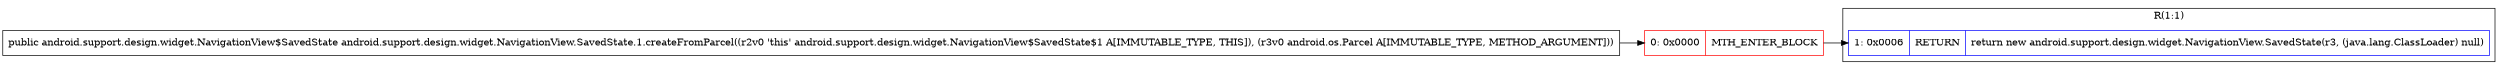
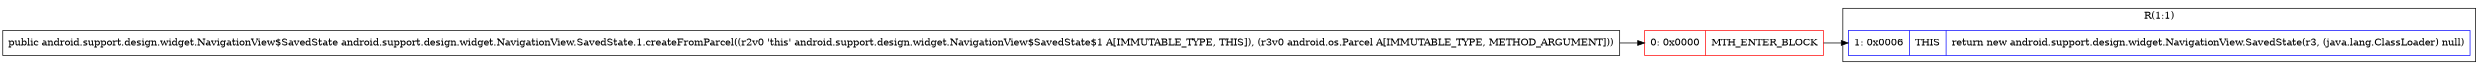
node "1: 0x0006": text "RETURN" -> "THIS"
